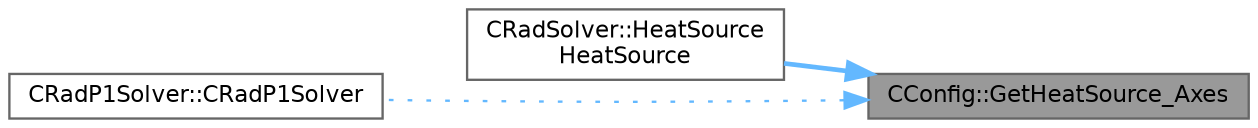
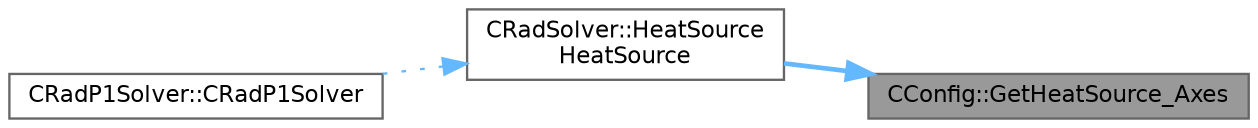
edge "CRadP1Solver::CRadP1Solver" -> "CConfig::GetHeatSource_Axes": now "CRadP1Solver::CRadP1Solver" -> "CRadSolver::HeatSource HeatSource"
